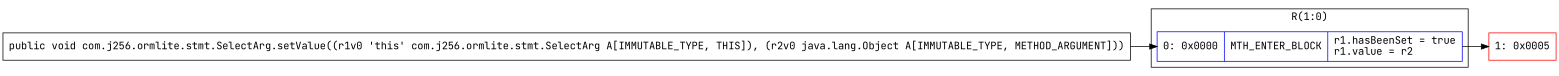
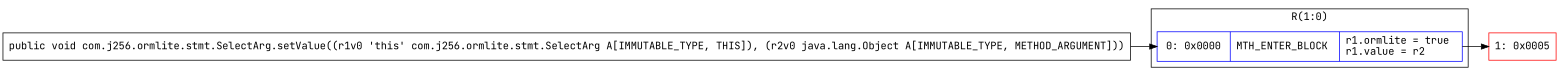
node "0: 0x0000": text "r1.hasBeenSet = true" -> "r1.ormlite = true"
